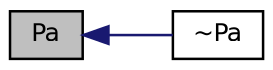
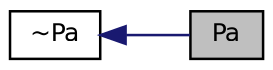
edge "~Pa" -> "Pa": reversed
